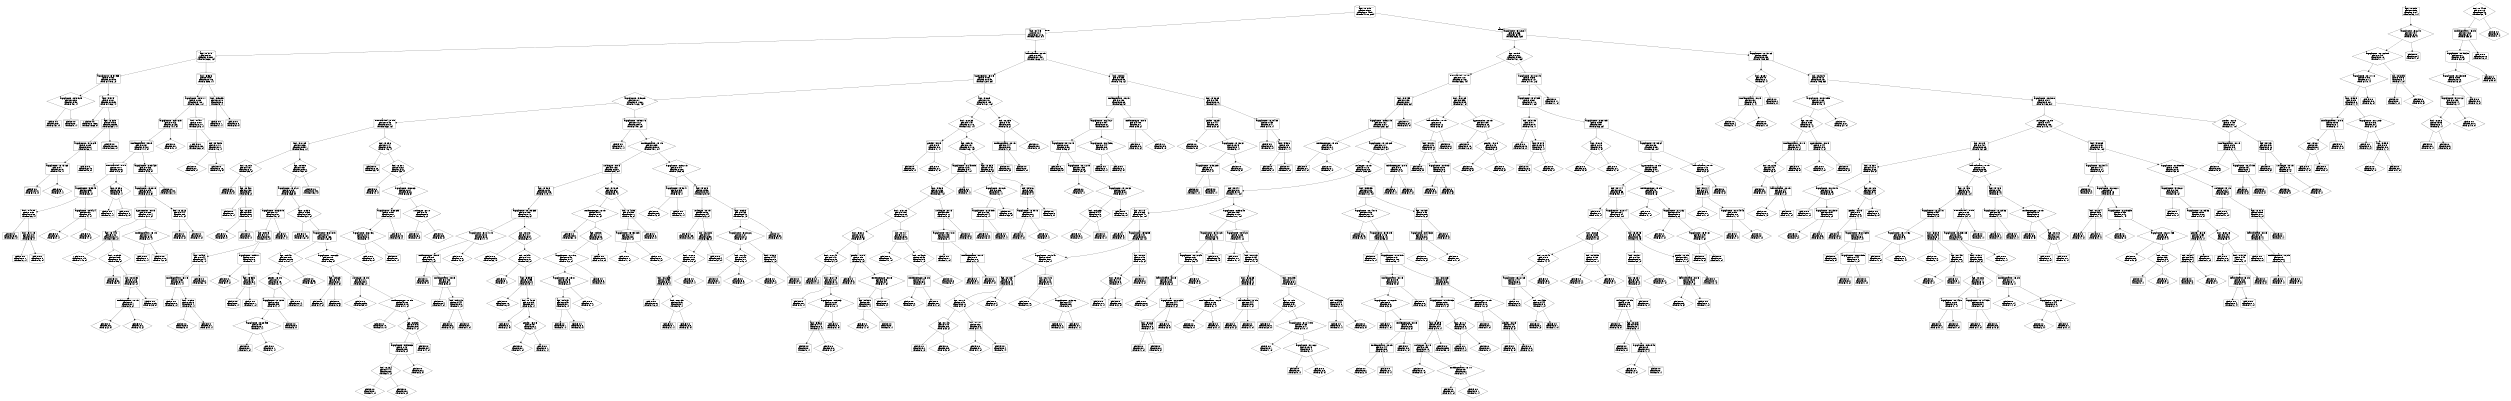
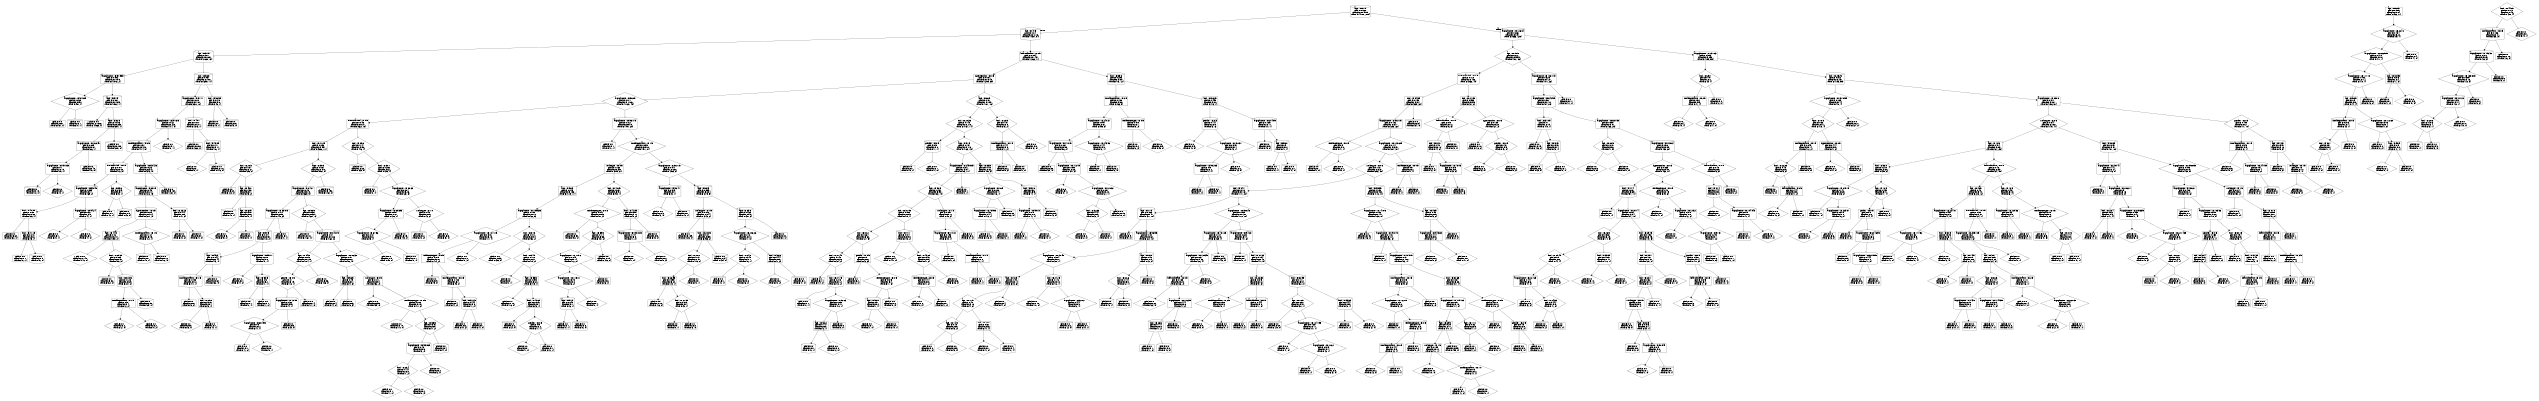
node "age <= 78.5 gini = 0.497 samples = 13 value = [6, 7]": shape cylinder -> diamond
